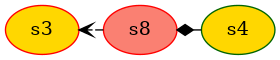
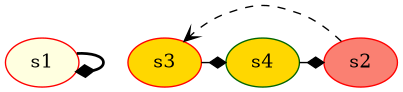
node "s8": label "s8" -> "s2"
node "s1": added
edge "s3" -> "s4": added
